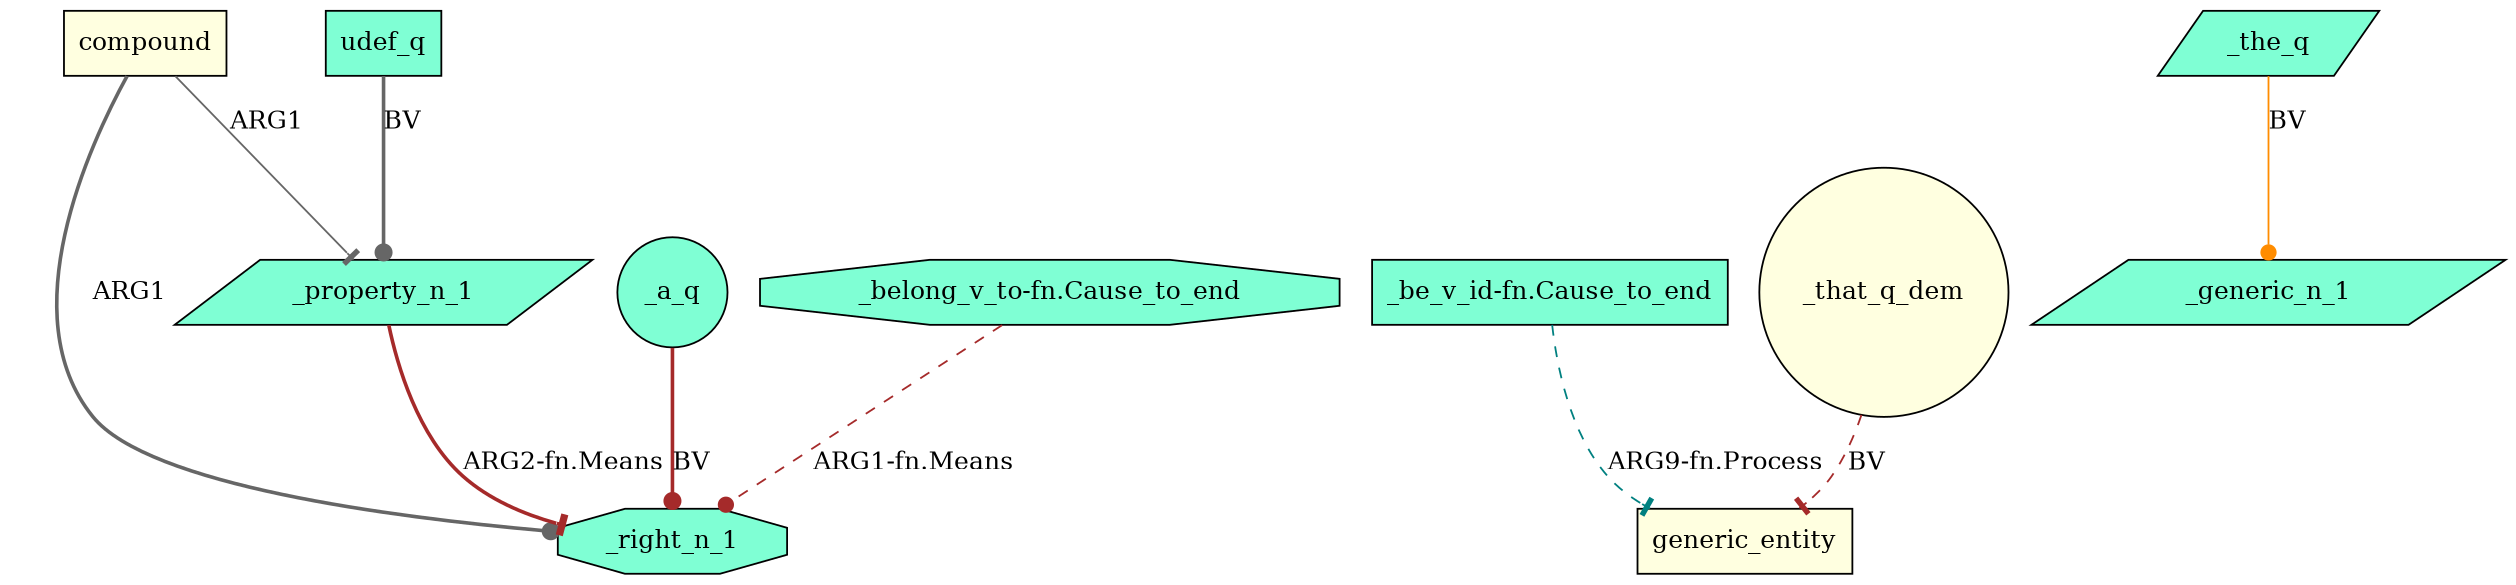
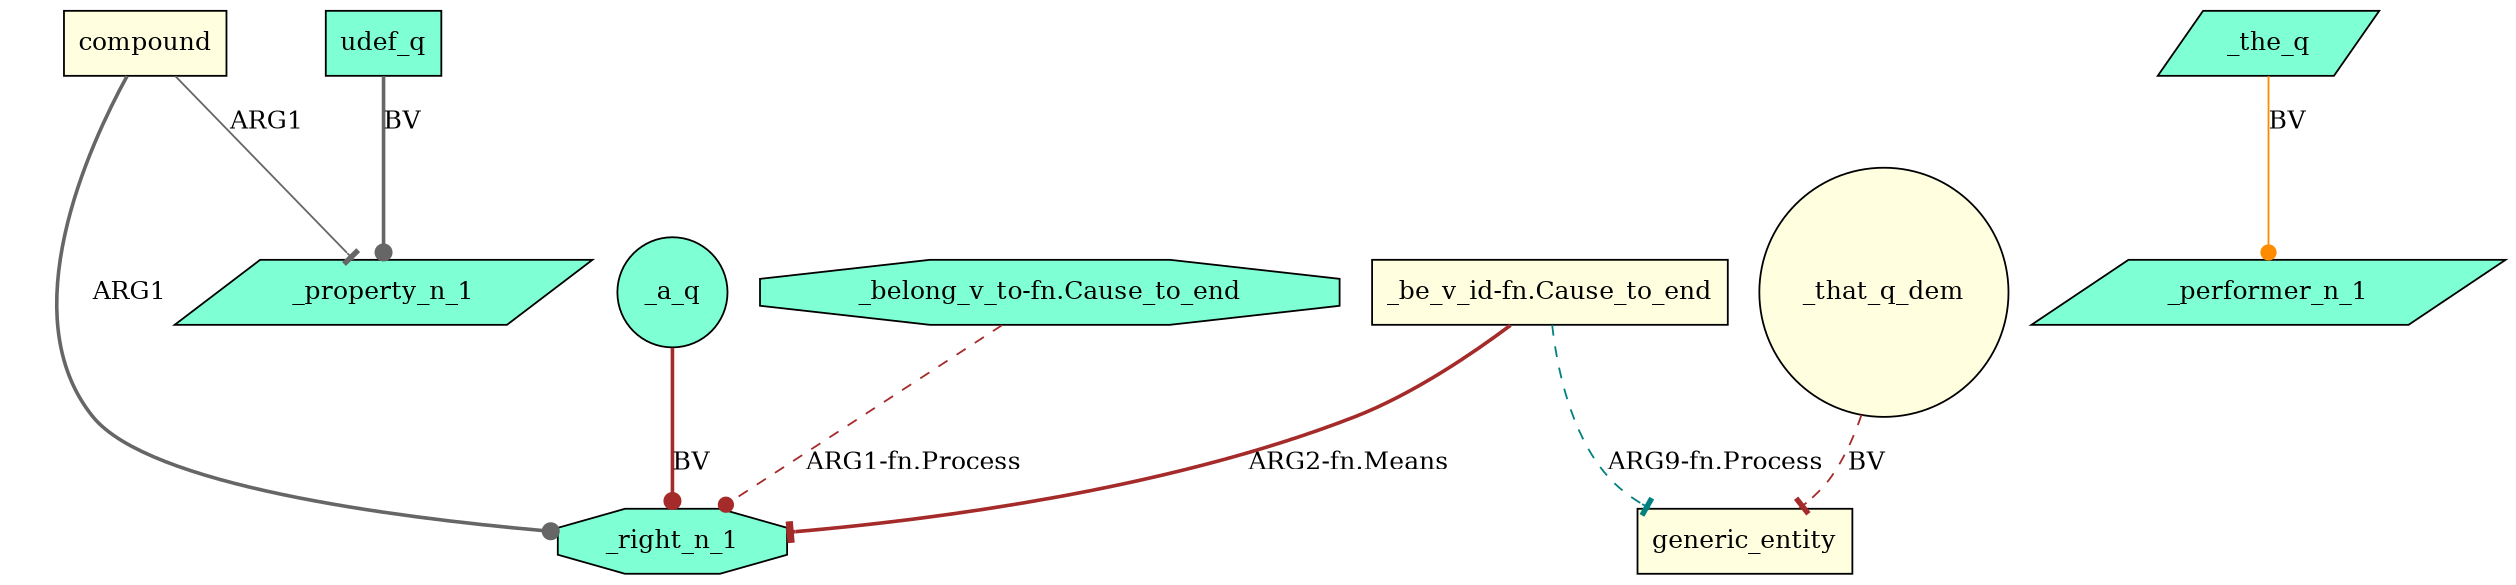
node "_be_v_id-fn.Cause_to_end": fillcolor aquamarine -> lightyellow
node "_generic_n_1": label "_generic_n_1" -> "_performer_n_1"
edge "_property_n_1" -> "_right_n_1": now "_be_v_id-fn.Cause_to_end" -> "_right_n_1"
edge "_belong_v_to-fn.Cause_to_end" -> "_right_n_1": label "ARG1-fn.Means" -> "ARG1-fn.Process"
